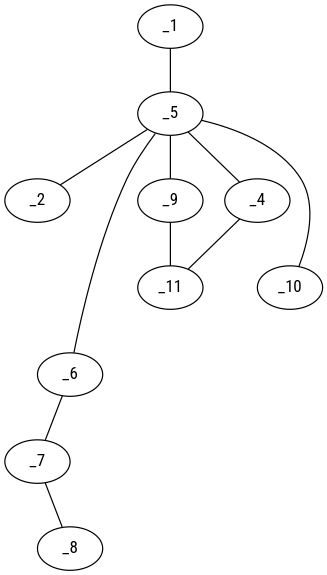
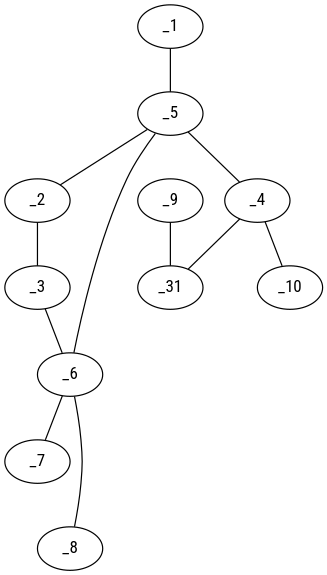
edge "_5" -- "_9": removed
edge "_5" -- "_10": now "_4" -- "_10"
node "_3": added
node "_11": label "_11" -> "_31"
edge "_7" -- "_8": now "_6" -- "_8"
